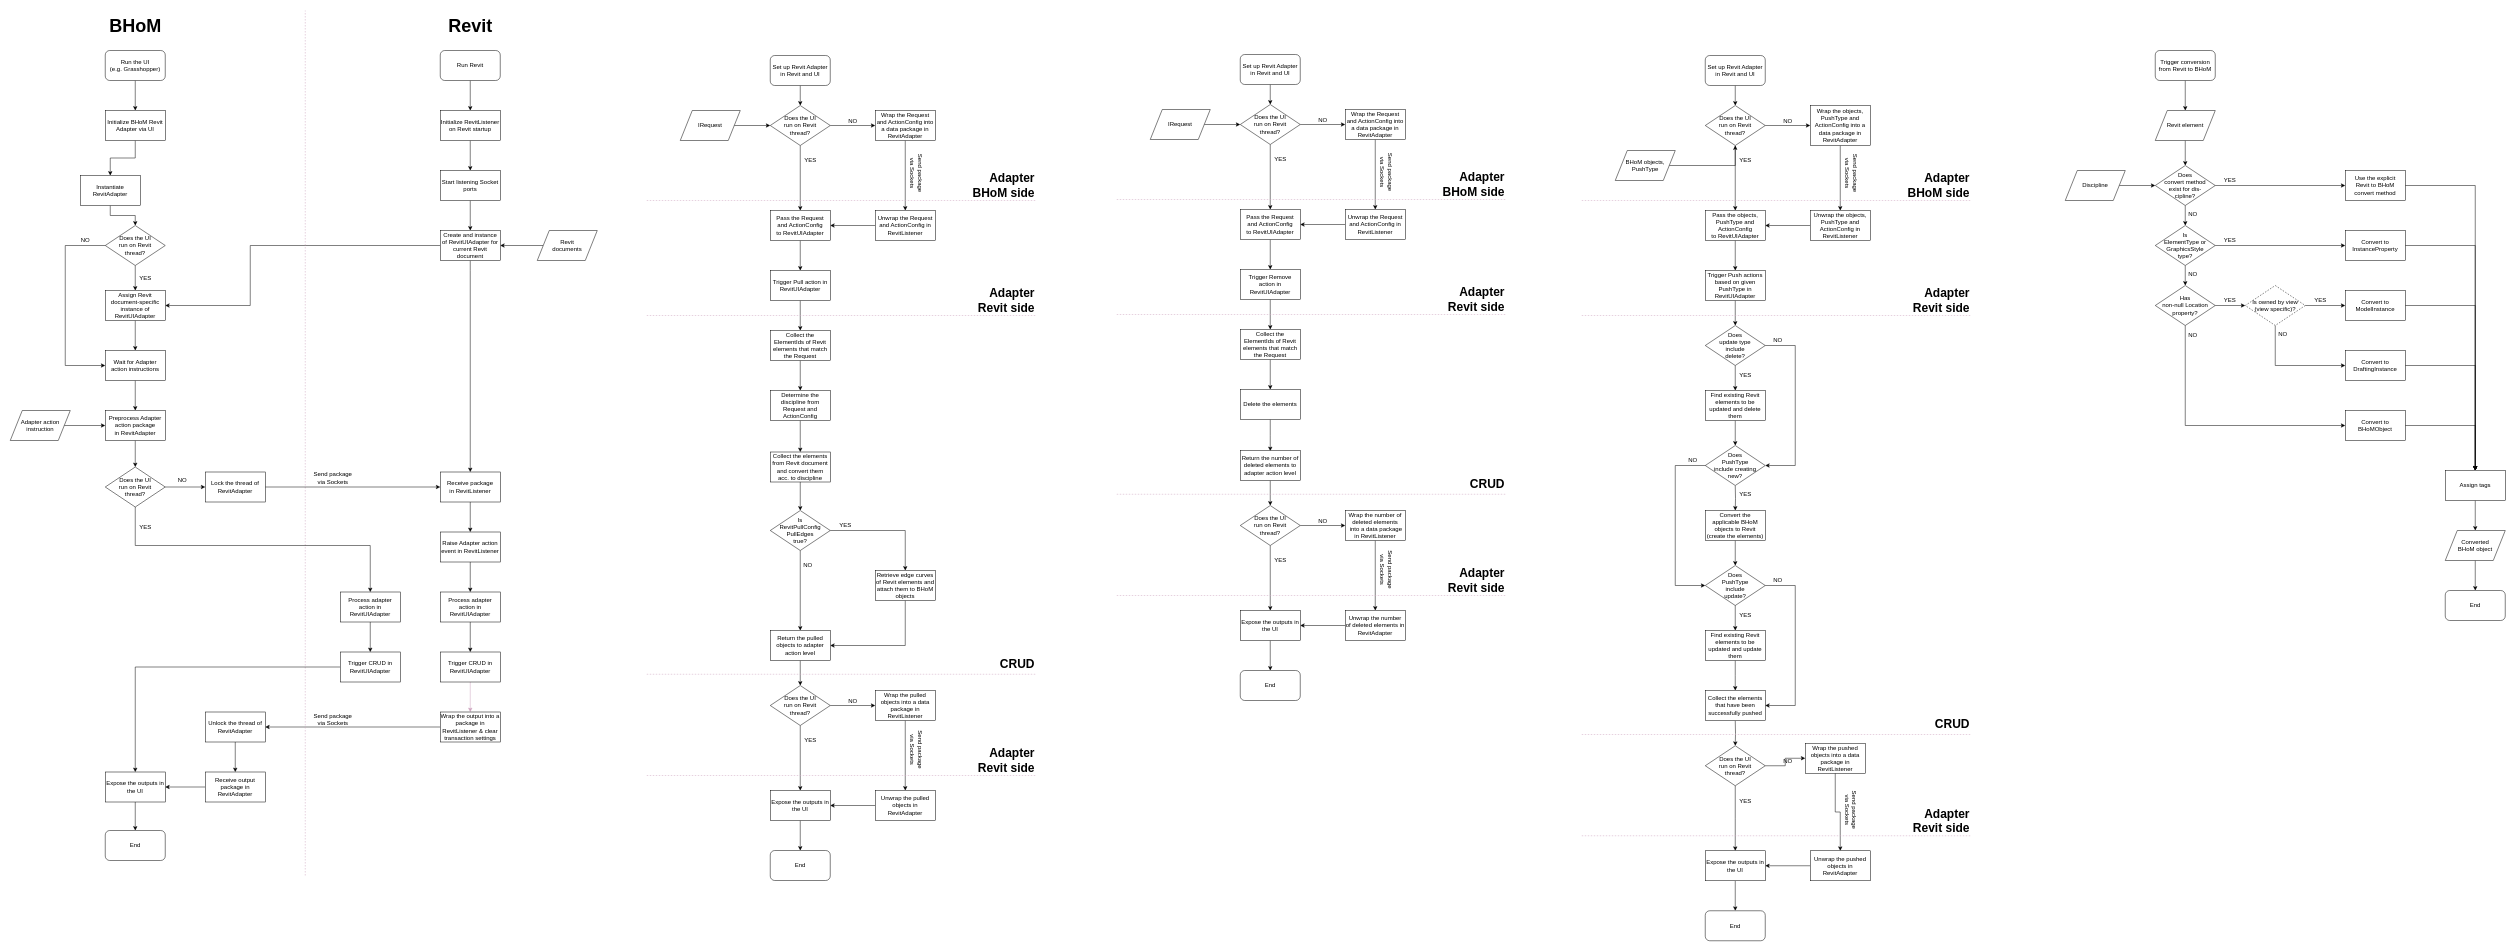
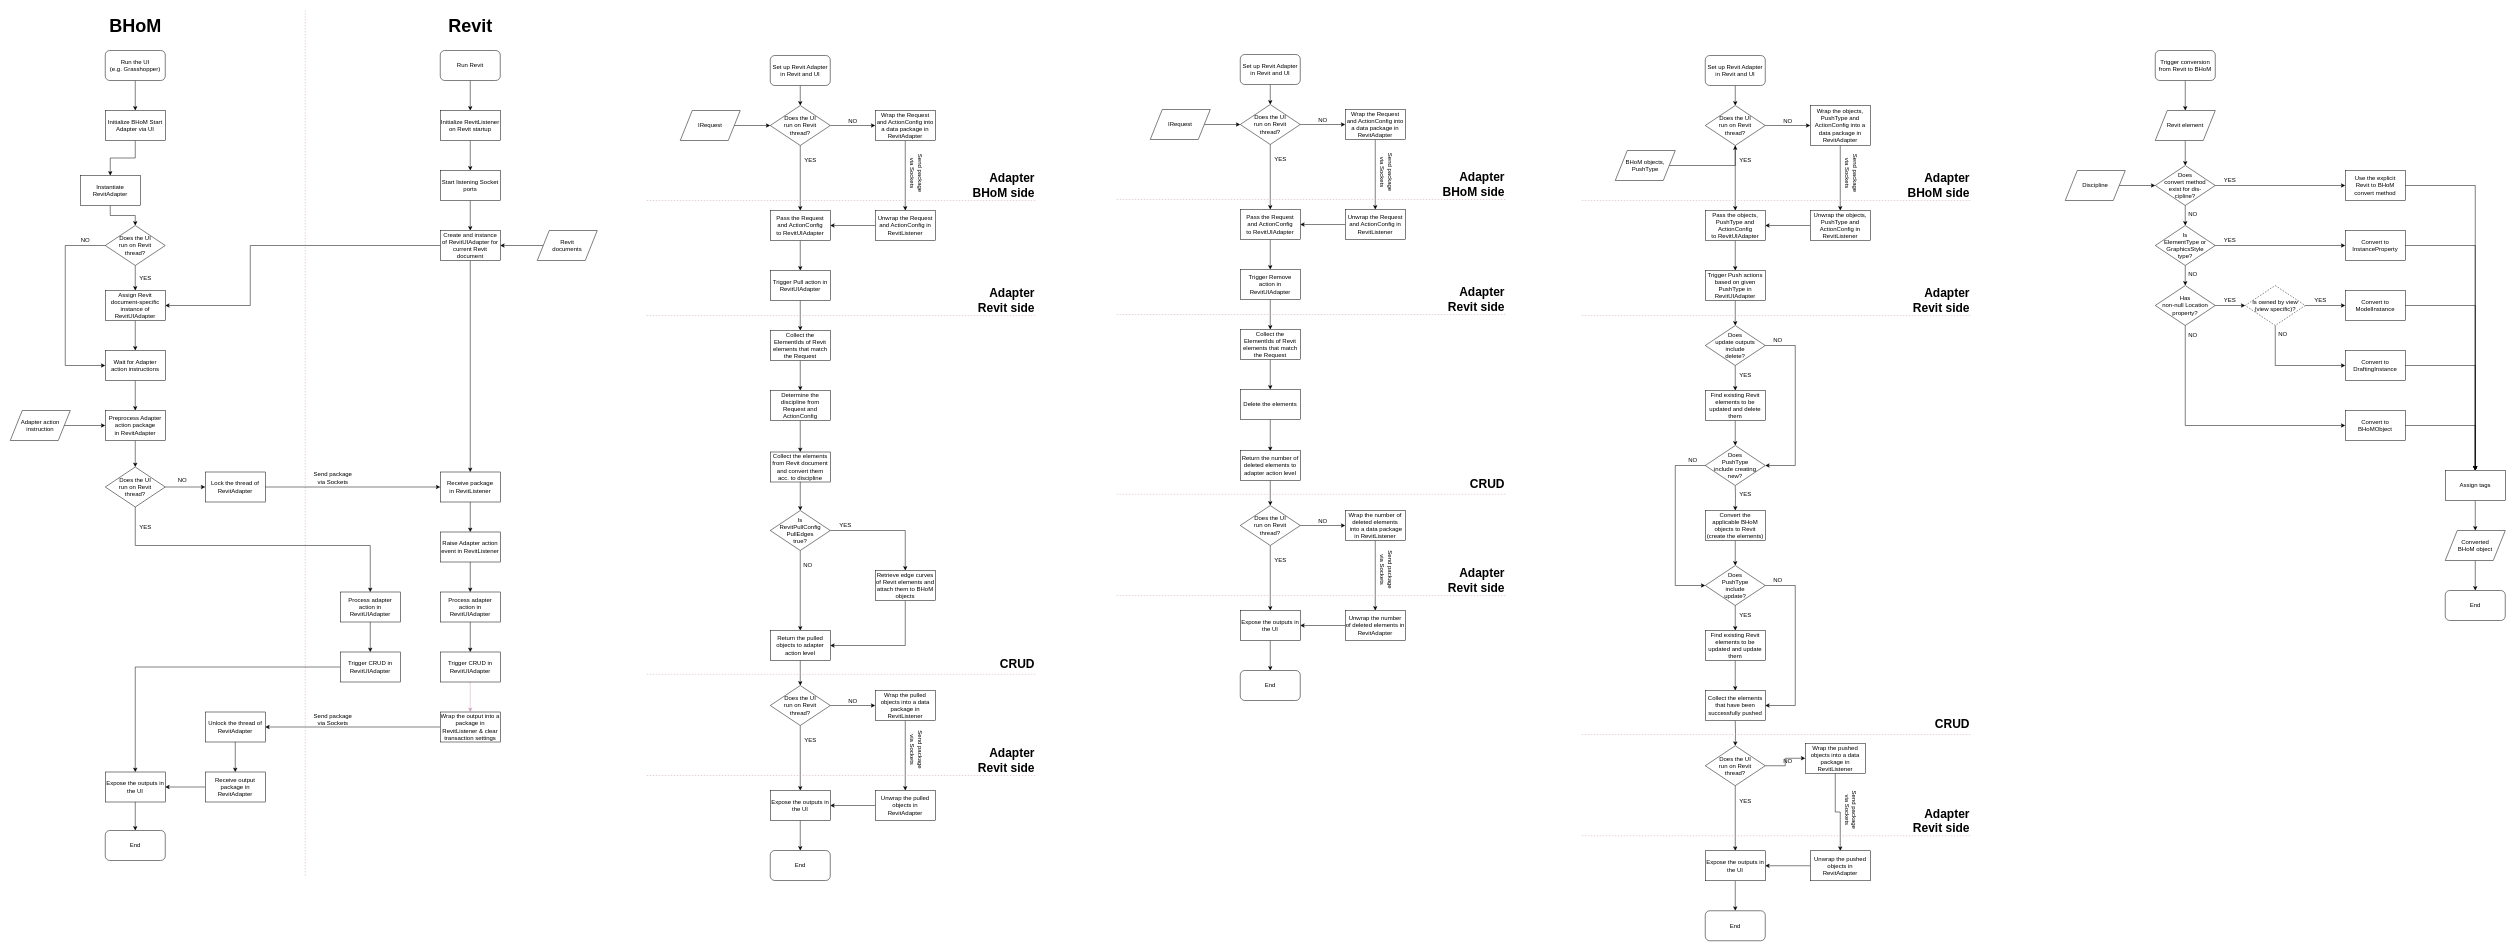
node "Initialize BHoM Revit Adapter via UI": label "Initialize BHoM Revit Adapter via UI" -> "Initialize BHoM Start Adapter via UI"
node "Does update type include delete?": label "Does update type include delete?" -> "Does update outputs include delete?"
